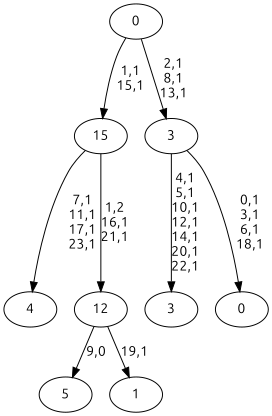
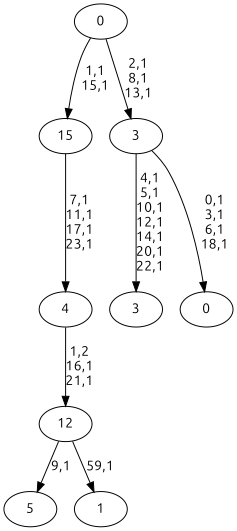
edge "15" -> "12": now "4" -> "12"
edge "12" -> "5": label "9,0" -> "9,1"
edge "12" -> "1": label "19,1" -> "59,1"
